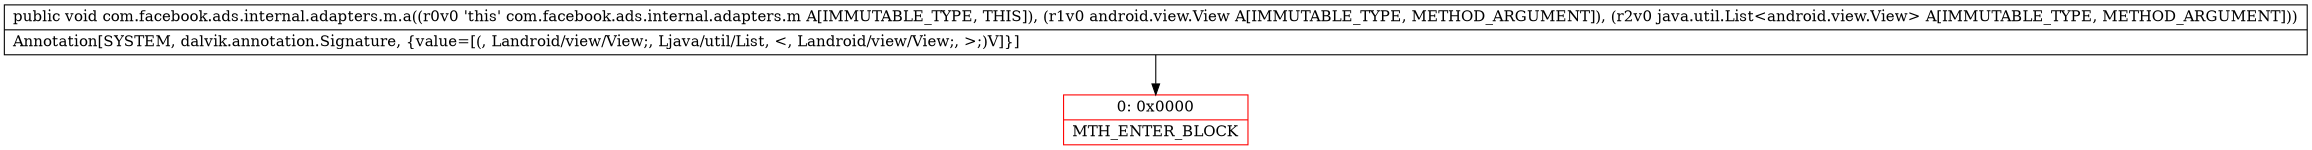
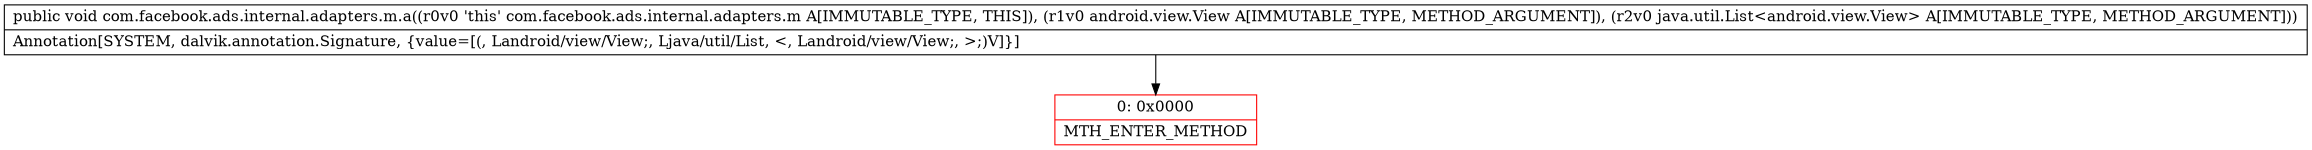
node "0: 0x0000": text "MTH_ENTER_BLOCK" -> "MTH_ENTER_METHOD"
